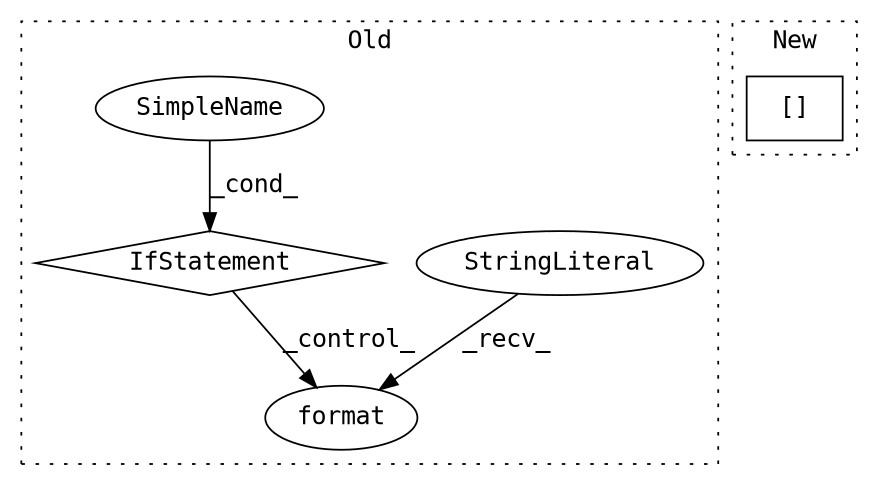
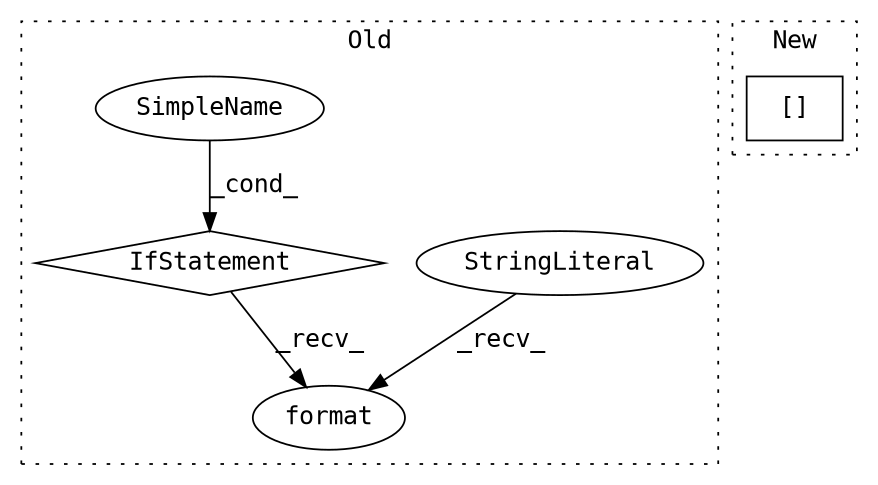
edge "IfStatement" -> "format": label "_control_" -> "_recv_"
